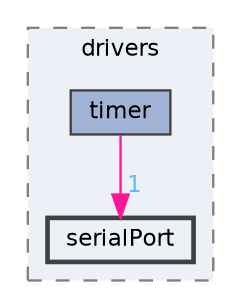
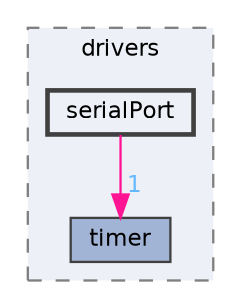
edge "timer" -> "serialPort": reversed
